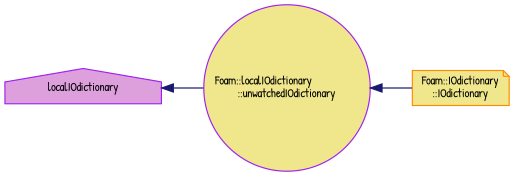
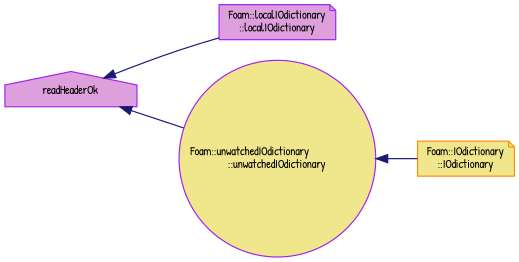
node "Foam::localIOdictionary ::localIOdictionary": added
node "localIOdictionary": label "localIOdictionary" -> "readHeaderOk"
node "Foam::localIOdictionary ::unwatchedIOdictionary": label "Foam::localIOdictionary ::unwatchedIOdictionary" -> "Foam::unwatchedIOdictionary ::unwatchedIOdictionary"
